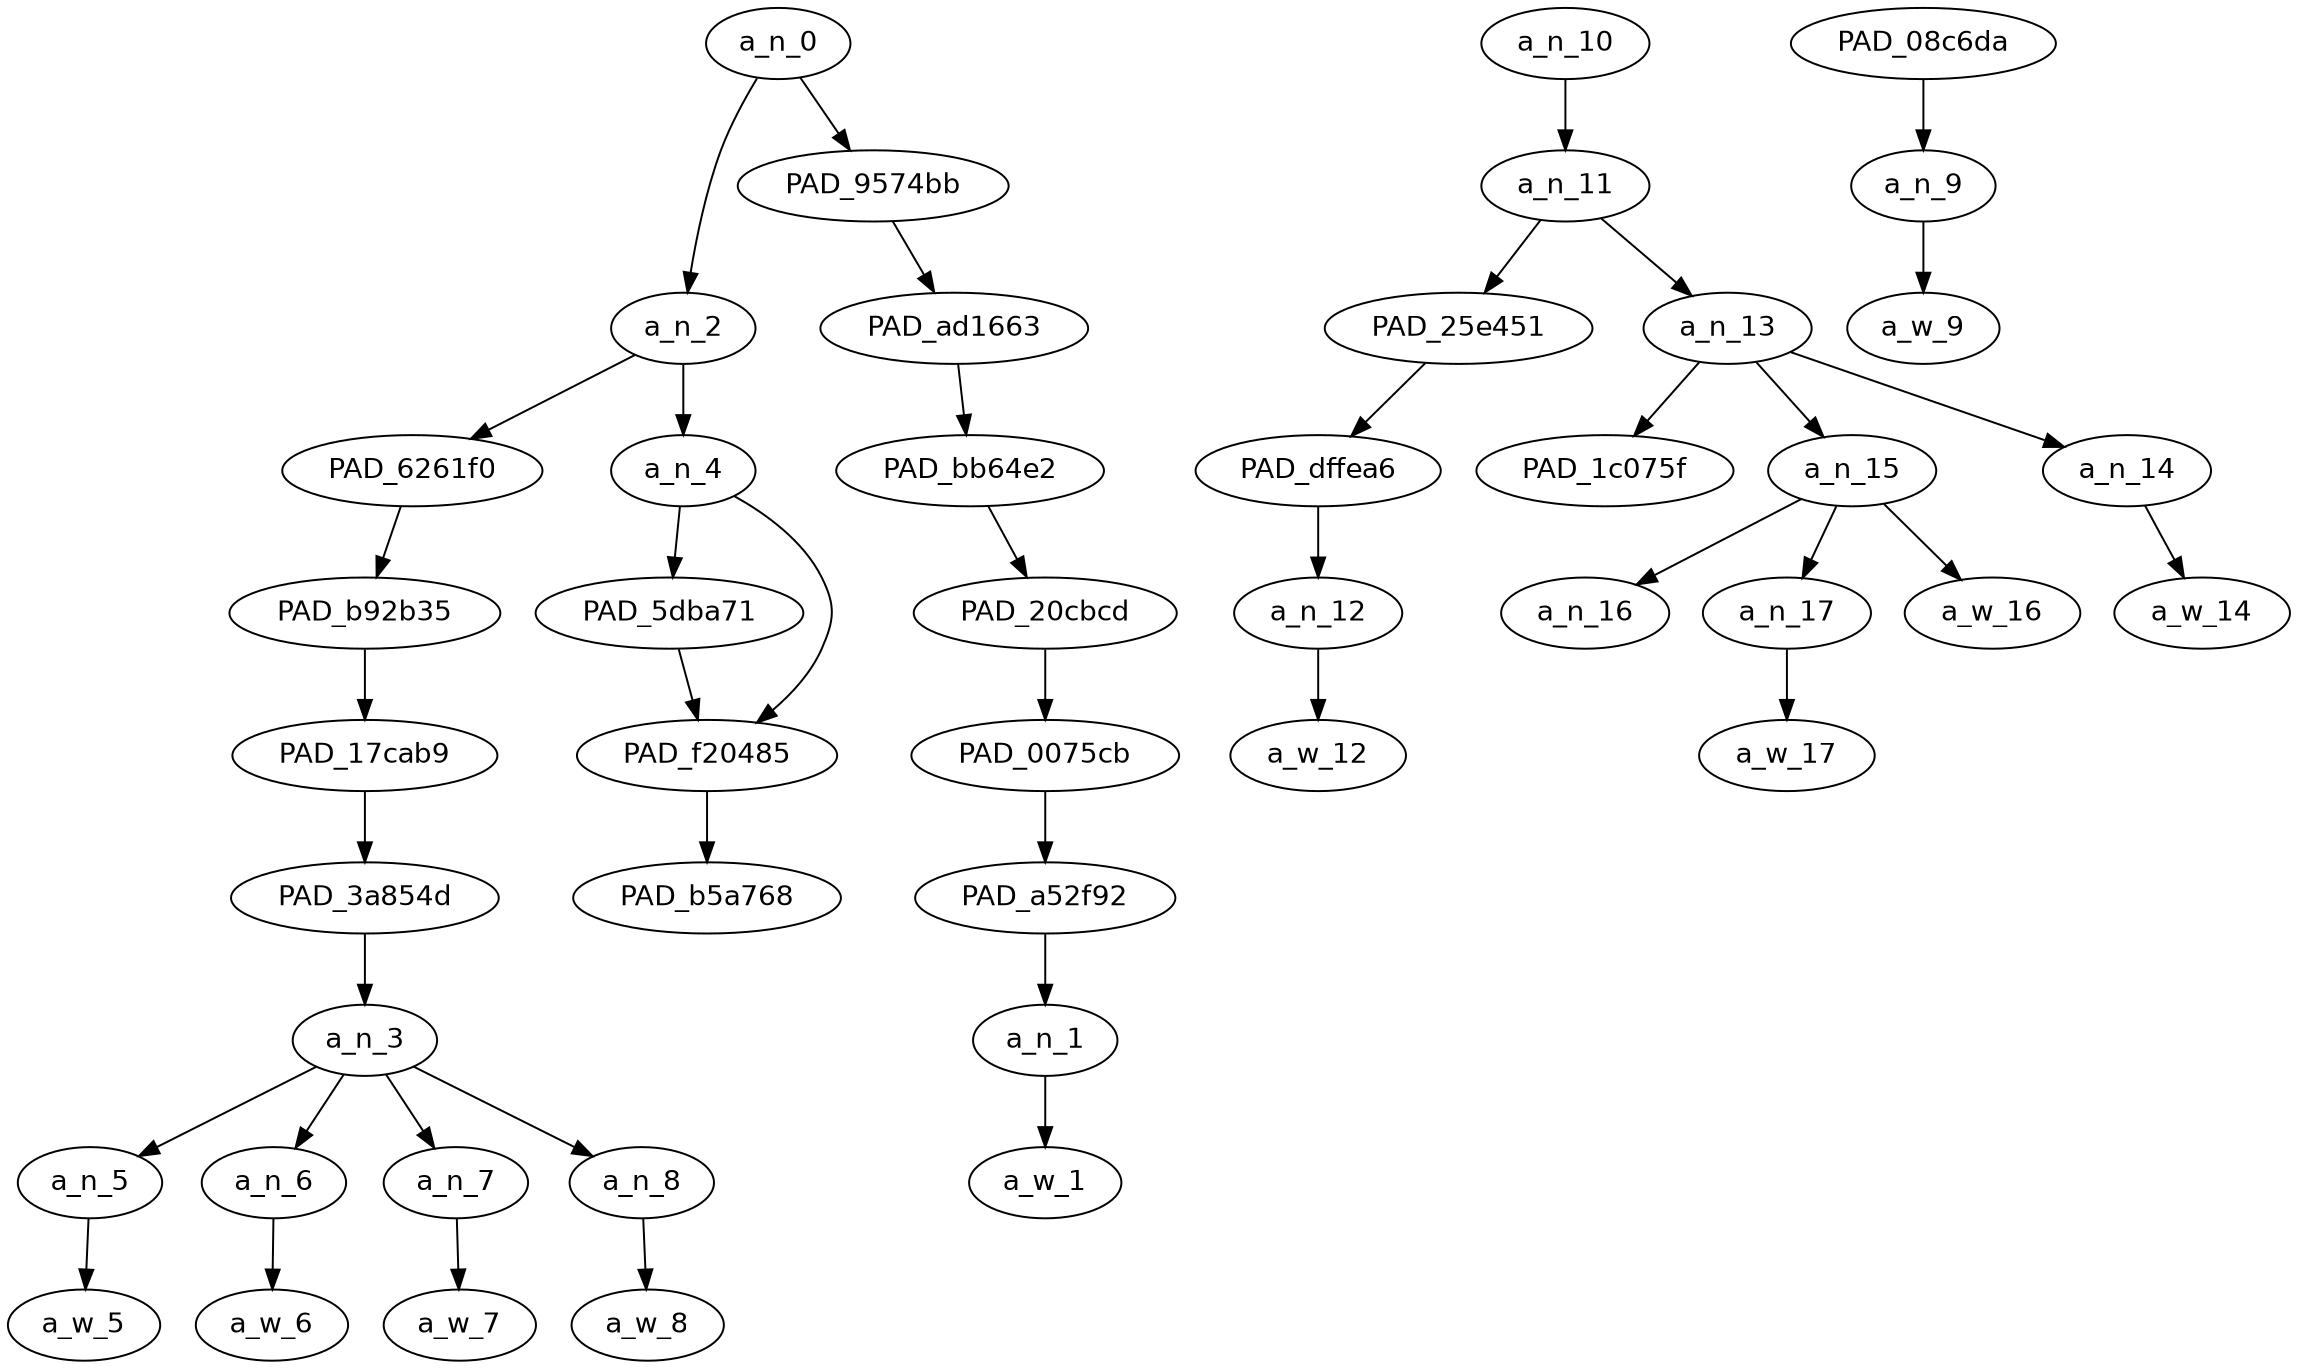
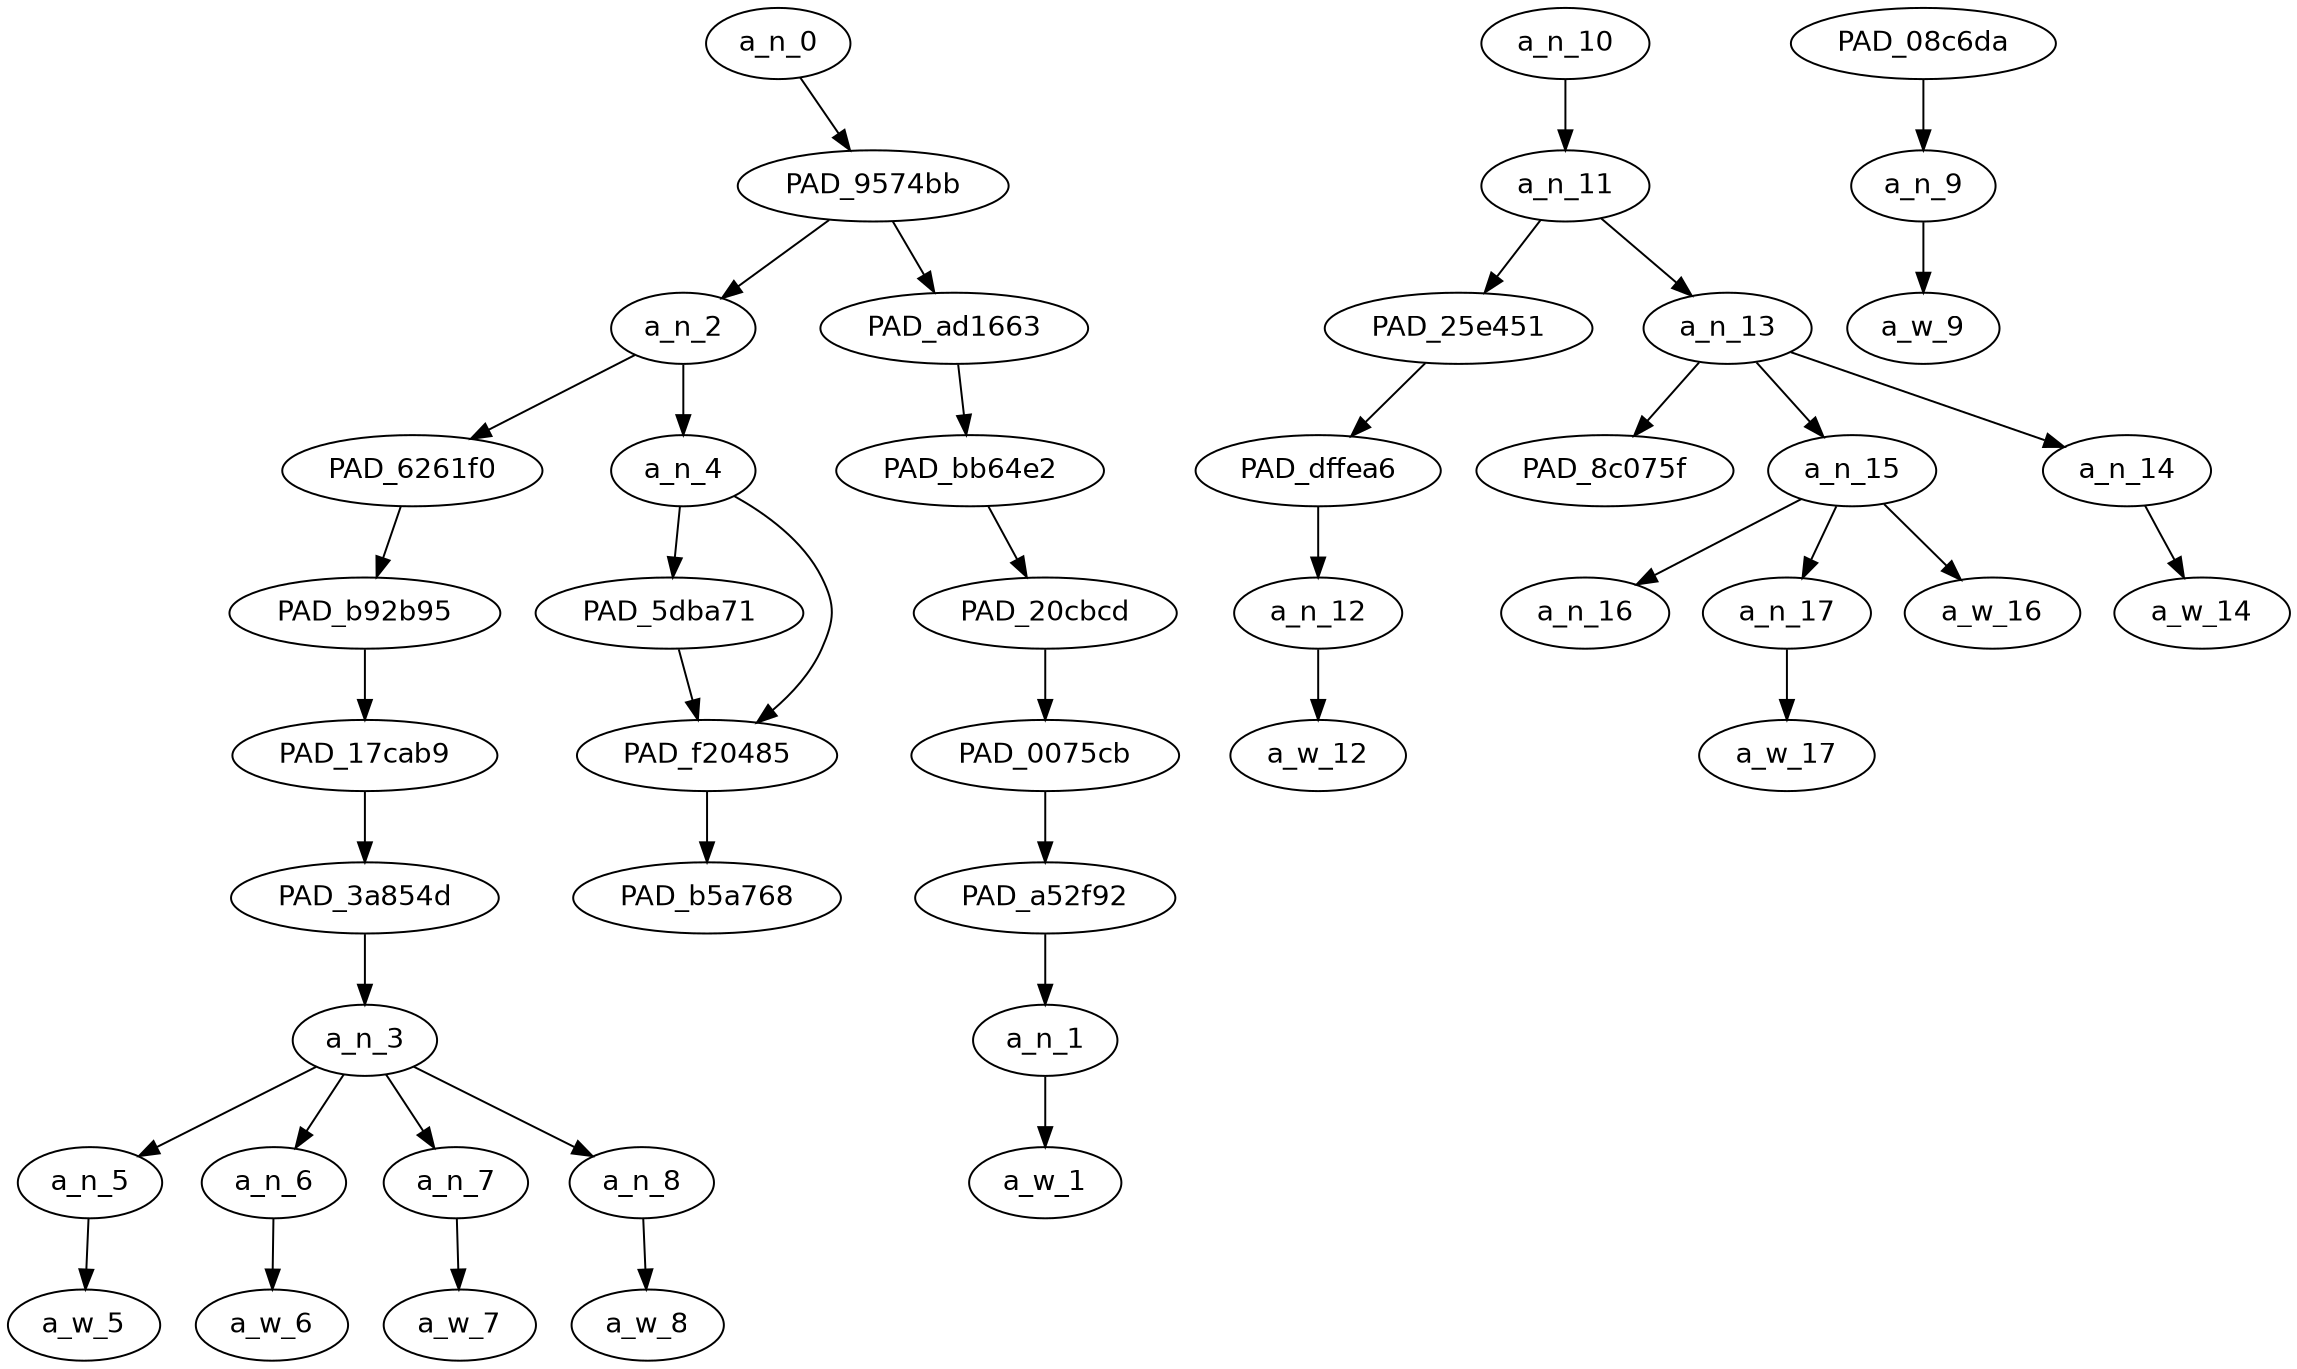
edge "a_n_0" -> "a_n_2": now "PAD_9574bb" -> "a_n_2"
node "PAD_1c075f": label "PAD_1c075f" -> "PAD_8c075f"
node "PAD_b92b35": label "PAD_b92b35" -> "PAD_b92b95"
